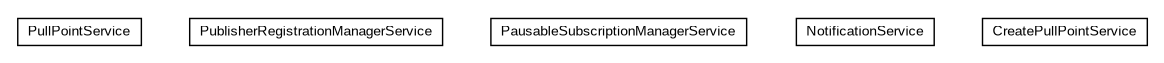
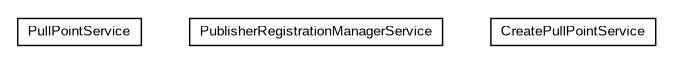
node "PausableSubscriptionManagerService": removed
node "NotificationService": removed
